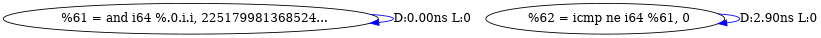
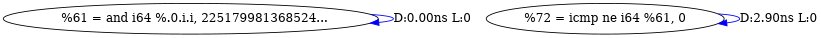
node "%62 = icmp ne i64 %61, 0": label "%62 = icmp ne i64 %61, 0" -> "%72 = icmp ne i64 %61, 0"
